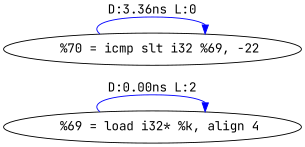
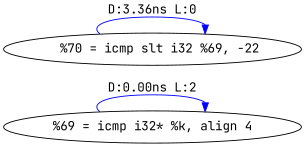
node "%69 = load i32* %k, align 4": label "%69 = load i32* %k, align 4" -> "%69 = icmp i32* %k, align 4"
